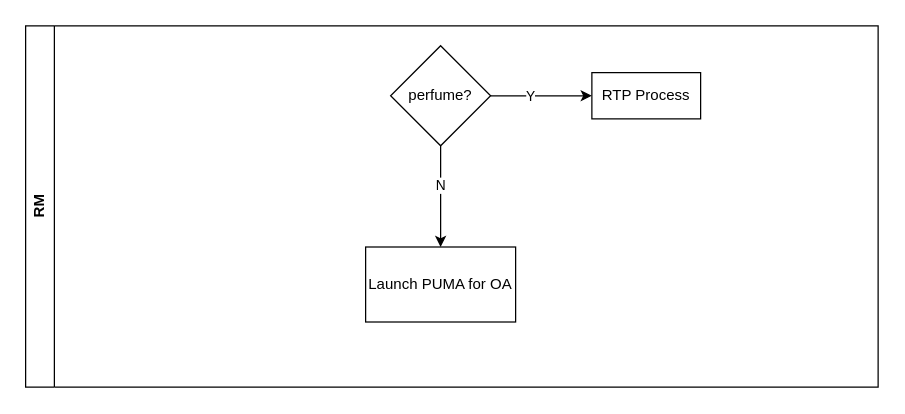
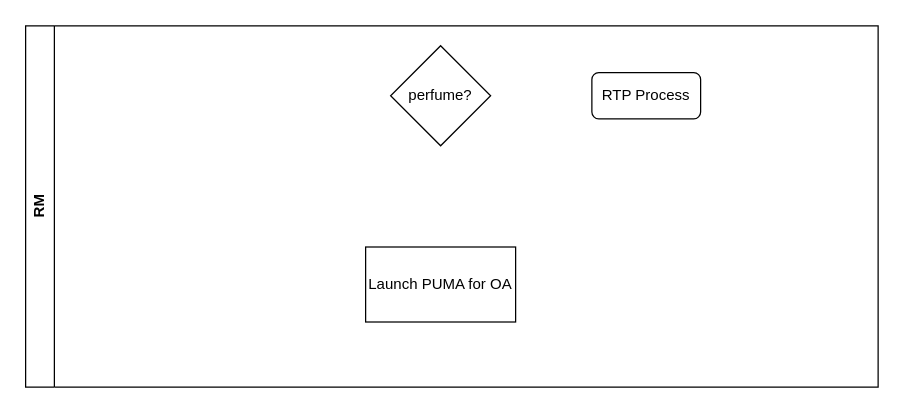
edge "perfume?" -> "RTP Process": removed, label "Y"
node "RTP Process": shape rectangle -> rounded rectangle
edge "perfume?" -> "Launch PUMA for OA": removed, label "N"
